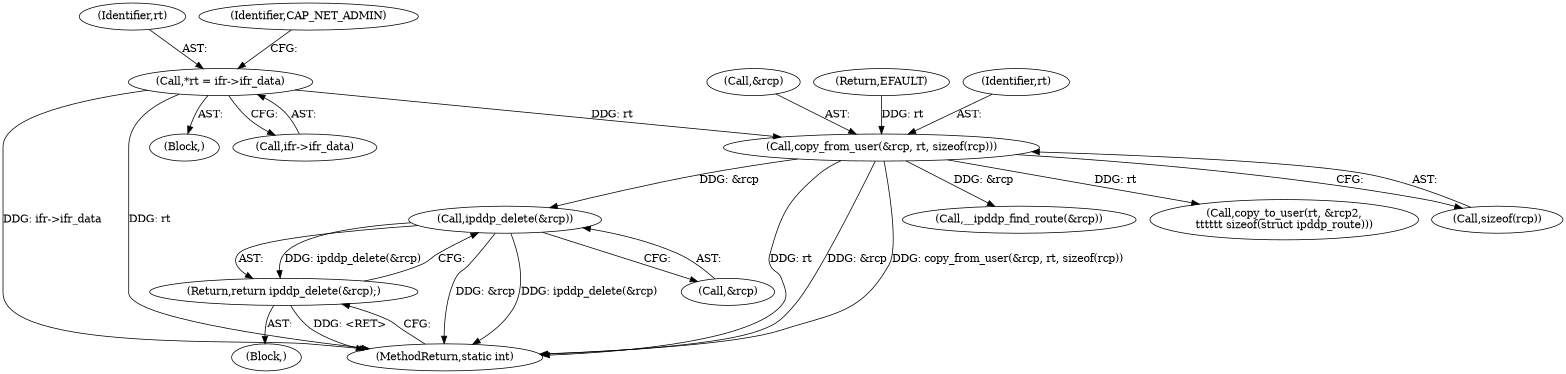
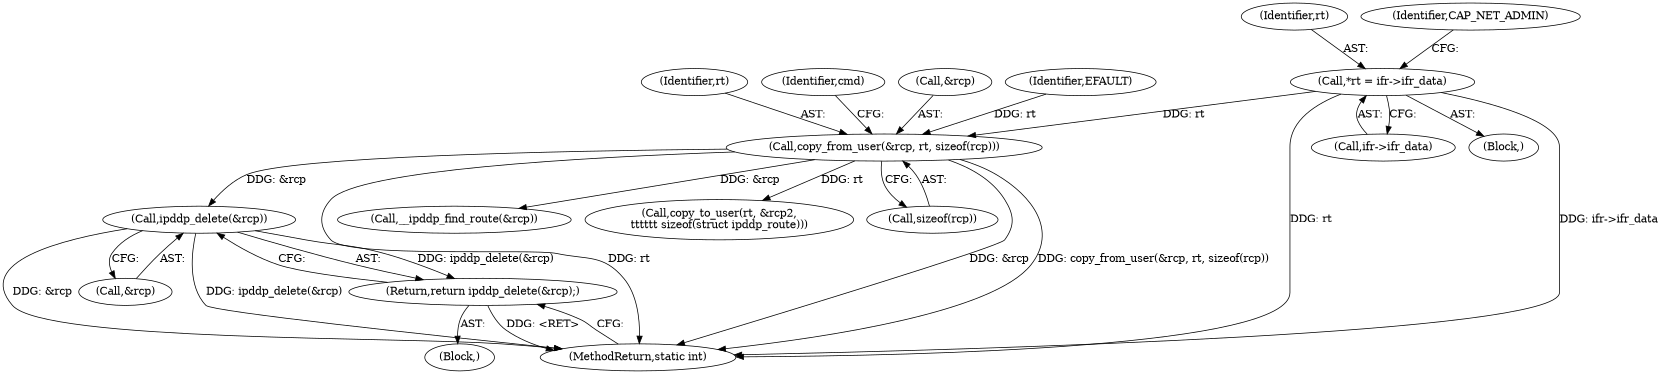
node "(Identifier,cmd)": added
node "(Return,EFAULT)": label "(Return,EFAULT)" -> "(Identifier,EFAULT)"
